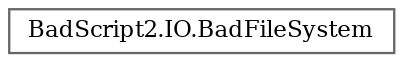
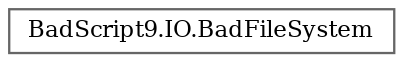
node "BadScript2.IO.BadFileSystem": label "BadScript2.IO.BadFileSystem" -> "BadScript9.IO.BadFileSystem"
